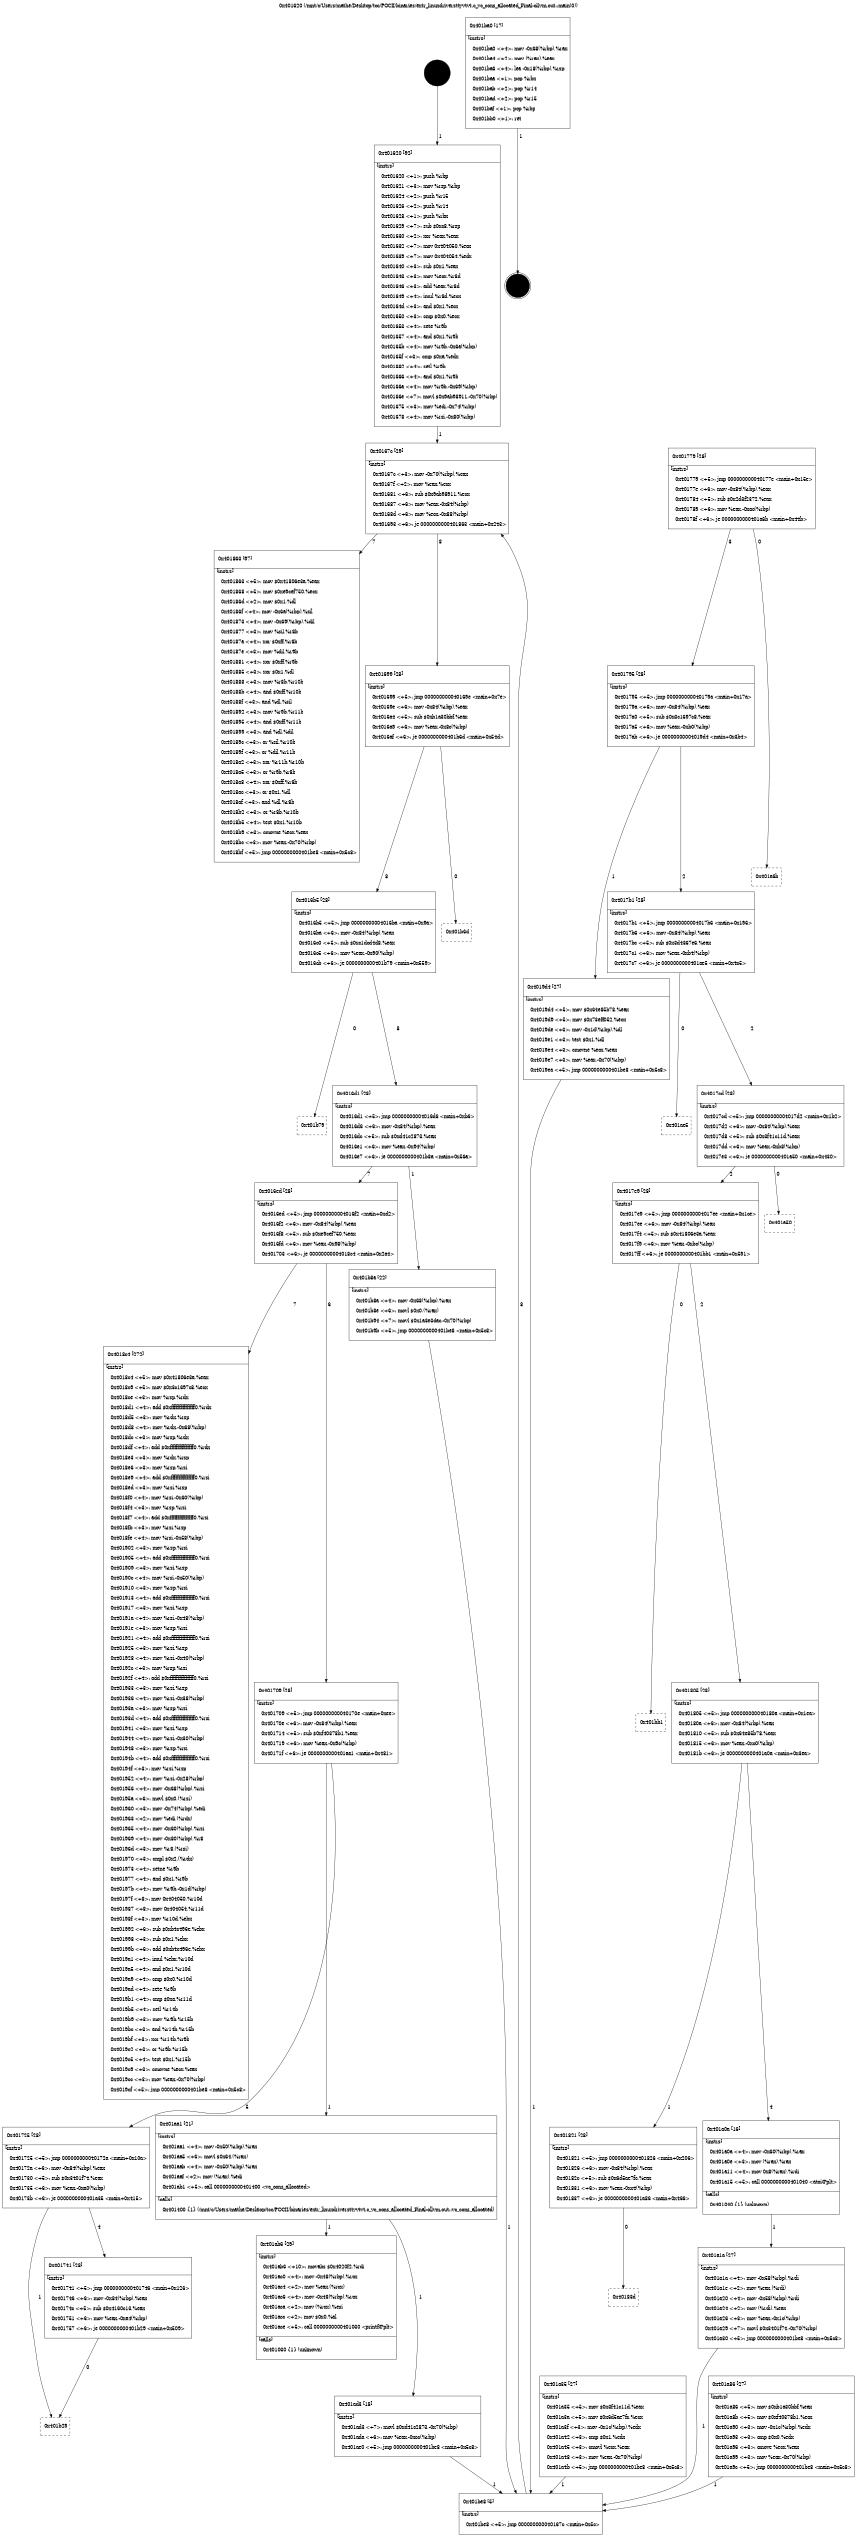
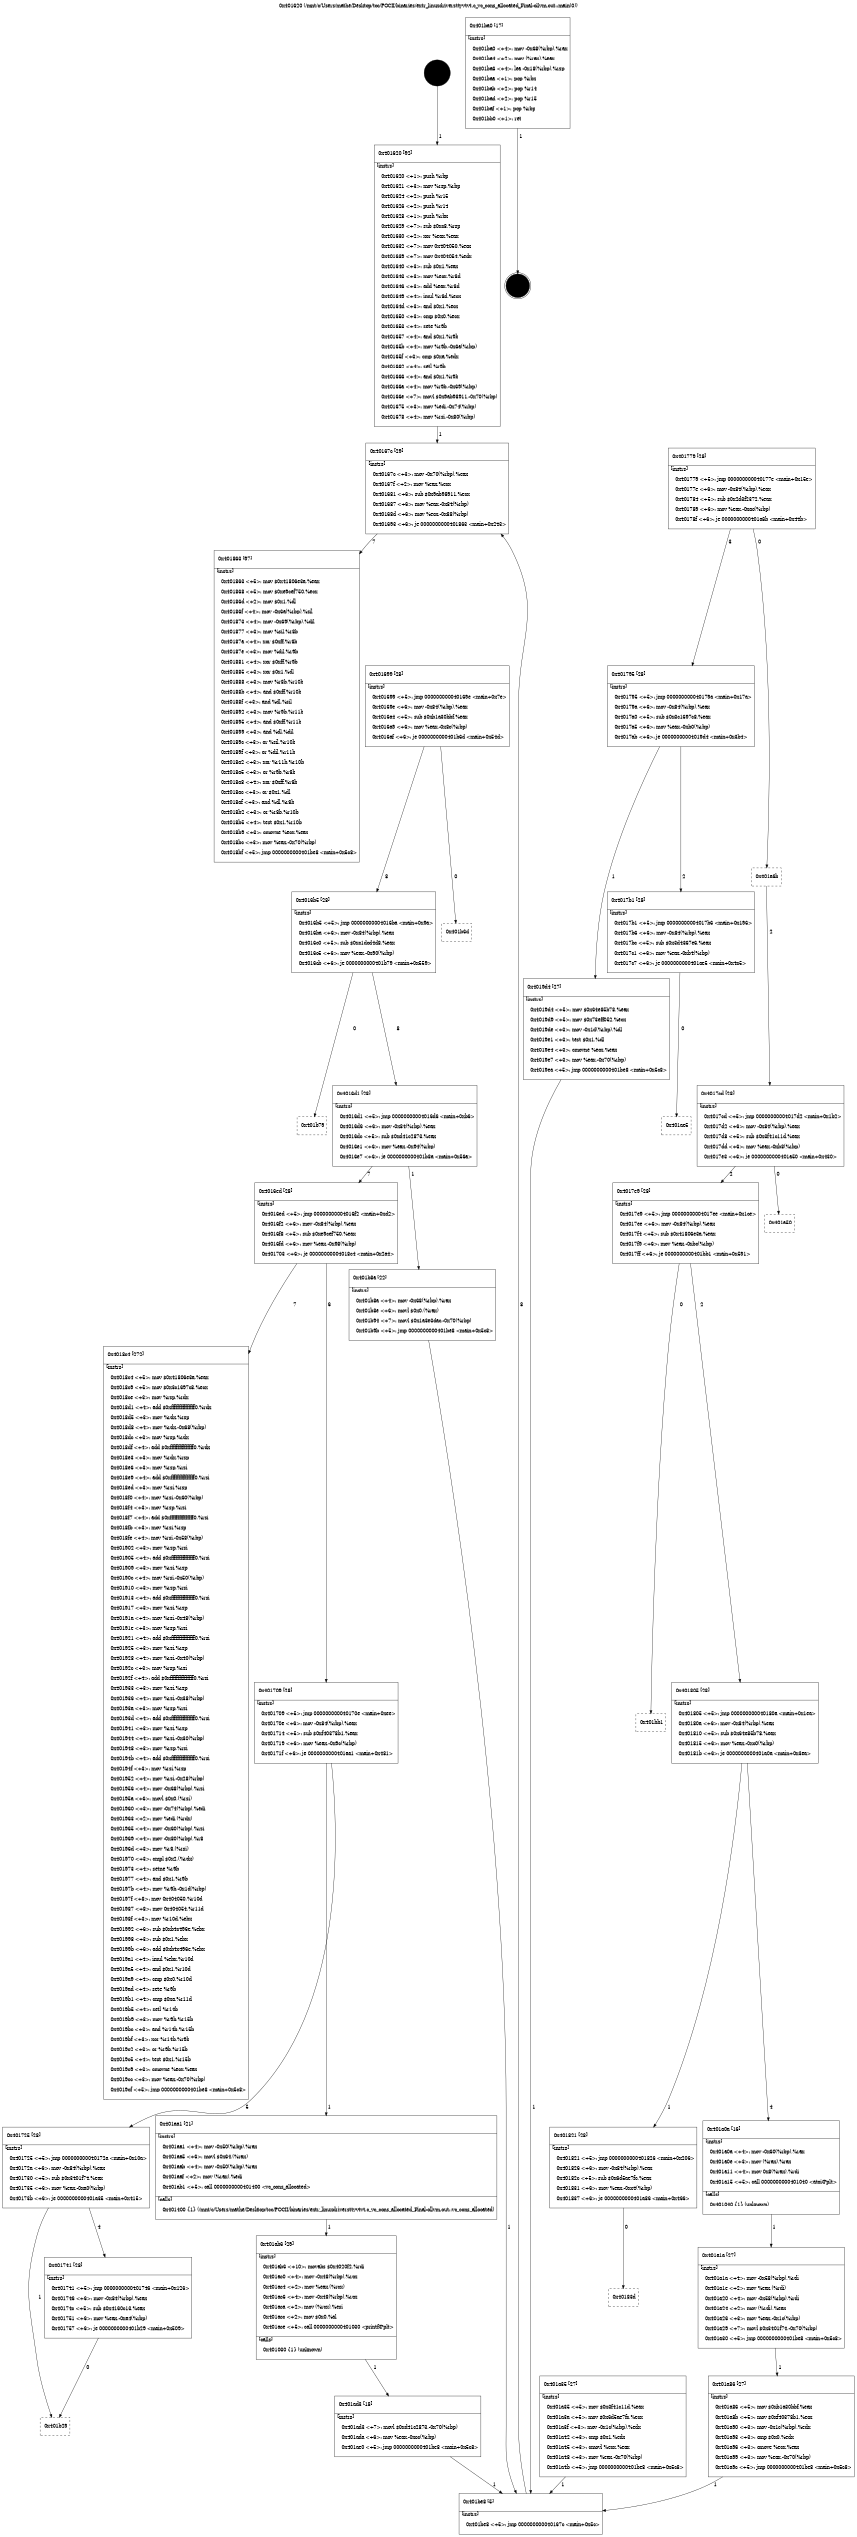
edge "0x40167c [29]" -> "0x401699 [28]": removed, label "8"
edge "0x4017b1 [28]" -> "0x4017cd [28]": now "0x401a6b" -> "0x4017cd [28]"
edge "0x401aa1 [21]" -> "0x401ad3 [18]": now "0x401ab6 [29]" -> "0x401ad3 [18]"
edge "0x401a1a [27]" -> "0x401be8 [5]": now "0x401a1a [27]" -> "0x401a86 [27]"
